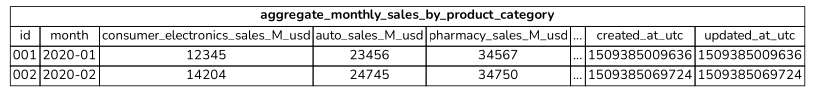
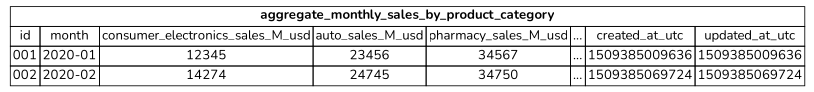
node "aggregate_monthly_sales_by_product_category": text "14204" -> "14274"
